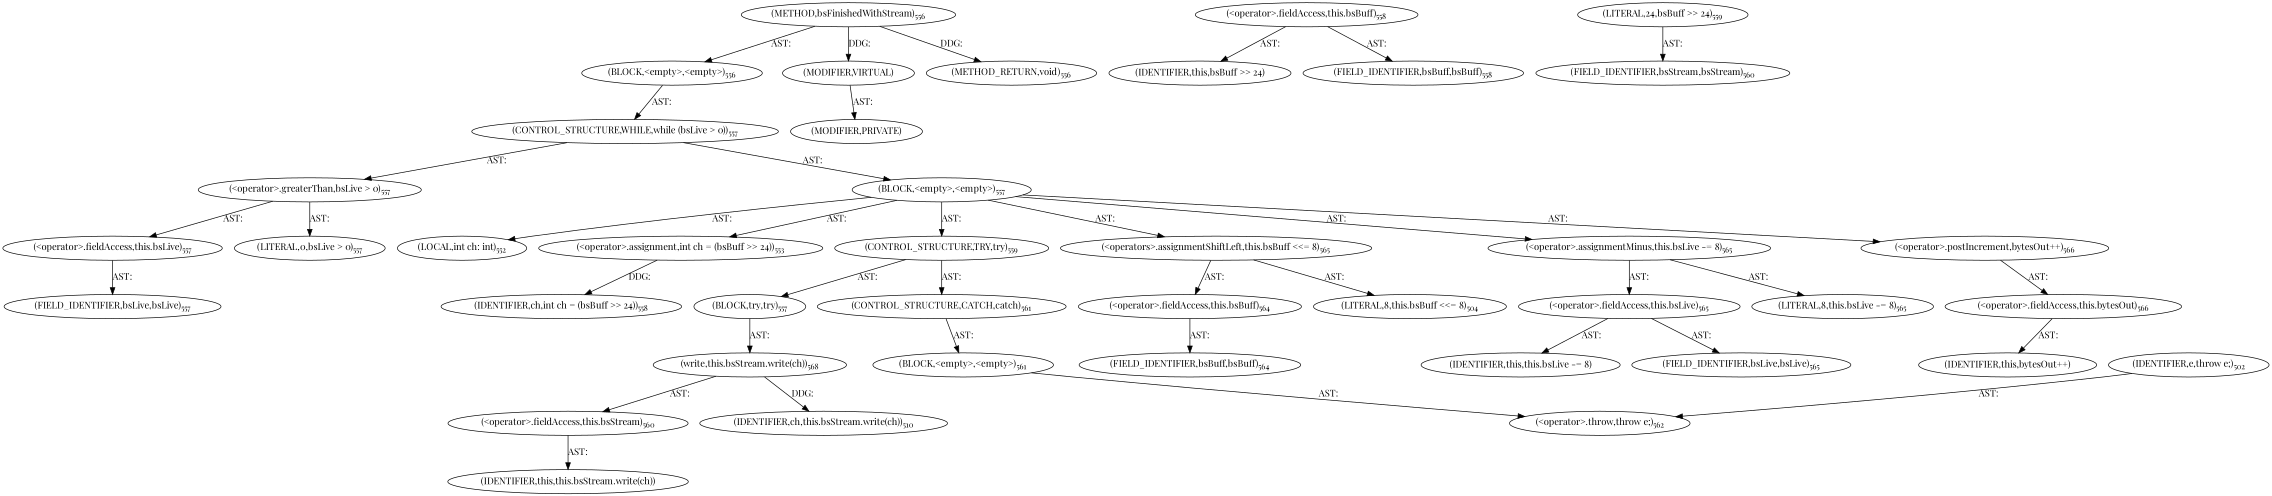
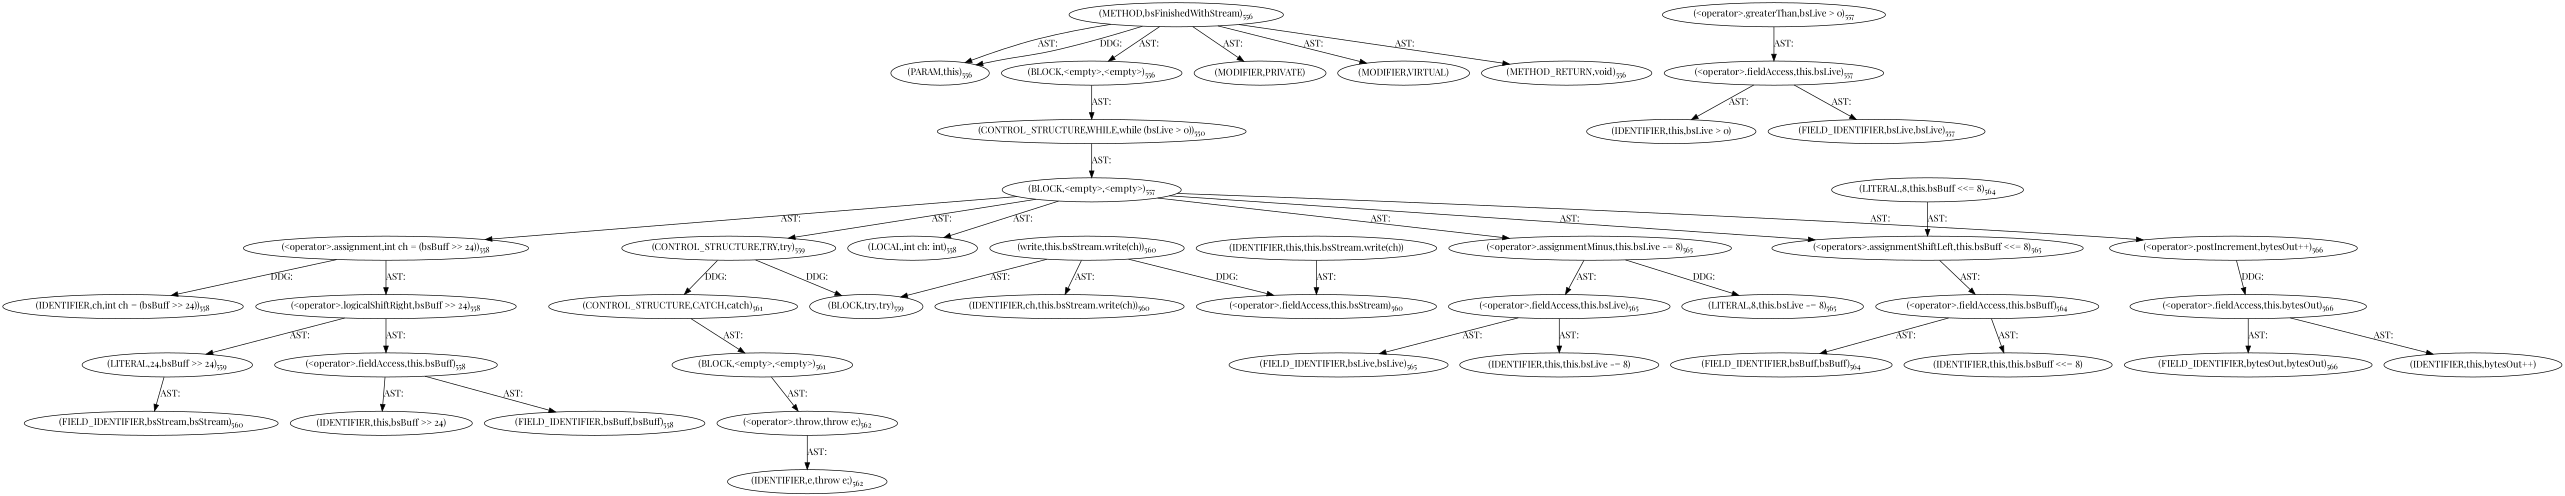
edge "(METHOD,bsFinishedWithStream)" -> "(MODIFIER,VIRTUAL)": label "DDG: " -> "AST: "
edge "(METHOD,bsFinishedWithStream)" -> "(METHOD_RETURN,void)": label "DDG: " -> "AST: "
node "(PARAM,this)": added
edge "(MODIFIER,VIRTUAL)" -> "(MODIFIER,PRIVATE)": now "(METHOD,bsFinishedWithStream)" -> "(MODIFIER,PRIVATE)"
node "(CONTROL_STRUCTURE,WHILE,while (bsLive > 0))": text "557" -> "550"
node "(IDENTIFIER,this,bsLive > 0)": added
edge "(CONTROL_STRUCTURE,WHILE,while (bsLive > 0))" -> "(<operator>.greaterThan,bsLive > 0)": removed, label "AST:"
node "(LOCAL,int ch: int)": text "552" -> "558"
node "(<operator>.assignment,int ch = (bsBuff >> 24))": text "553" -> "558"
node "(LITERAL,0,bsLive > 0)": removed
edge "(CONTROL_STRUCTURE,TRY,try)" -> "(BLOCK,try,try)": label "AST: " -> "DDG: "
edge "(CONTROL_STRUCTURE,TRY,try)" -> "(CONTROL_STRUCTURE,CATCH,catch)": label "AST: " -> "DDG: "
edge "(<operators>.assignmentShiftLeft,this.bsBuff <<= 8)" -> "(LITERAL,8,this.bsBuff <<= 8)": reversed
edge "(<operator>.assignmentMinus,this.bsLive -= 8)" -> "(LITERAL,8,this.bsLive -= 8)": label "AST: " -> "DDG: "
edge "(<operator>.postIncrement,bytesOut++)" -> "(<operator>.fieldAccess,this.bytesOut)": label "AST: " -> "DDG: "
node "(BLOCK,try,try)": text "557" -> "559"
node "(LITERAL,8,this.bsBuff <<= 8)": text "504" -> "564"
node "(<operator>.logicalShiftRight,bsBuff >> 24)": added
edge "(BLOCK,try,try)" -> "(write,this.bsStream.write(ch))": reversed
node "(write,this.bsStream.write(ch))": text "568" -> "560"
node "(IDENTIFIER,e,throw e;)": text "502" -> "562"
node "(IDENTIFIER,this,this.bsBuff <<= 8)": added
node "(FIELD_IDENTIFIER,bytesOut,bytesOut)": added
edge "(write,this.bsStream.write(ch))" -> "(<operator>.fieldAccess,this.bsStream)": label "AST: " -> "DDG: "
edge "(write,this.bsStream.write(ch))" -> "(IDENTIFIER,ch,this.bsStream.write(ch))": label "DDG: " -> "AST: "
edge "(IDENTIFIER,e,throw e;)" -> "(<operator>.throw,throw e;)": reversed
node "(IDENTIFIER,ch,this.bsStream.write(ch))": text "510" -> "560"
edge "(<operator>.fieldAccess,this.bsStream)" -> "(IDENTIFIER,this,this.bsStream.write(ch))": reversed
